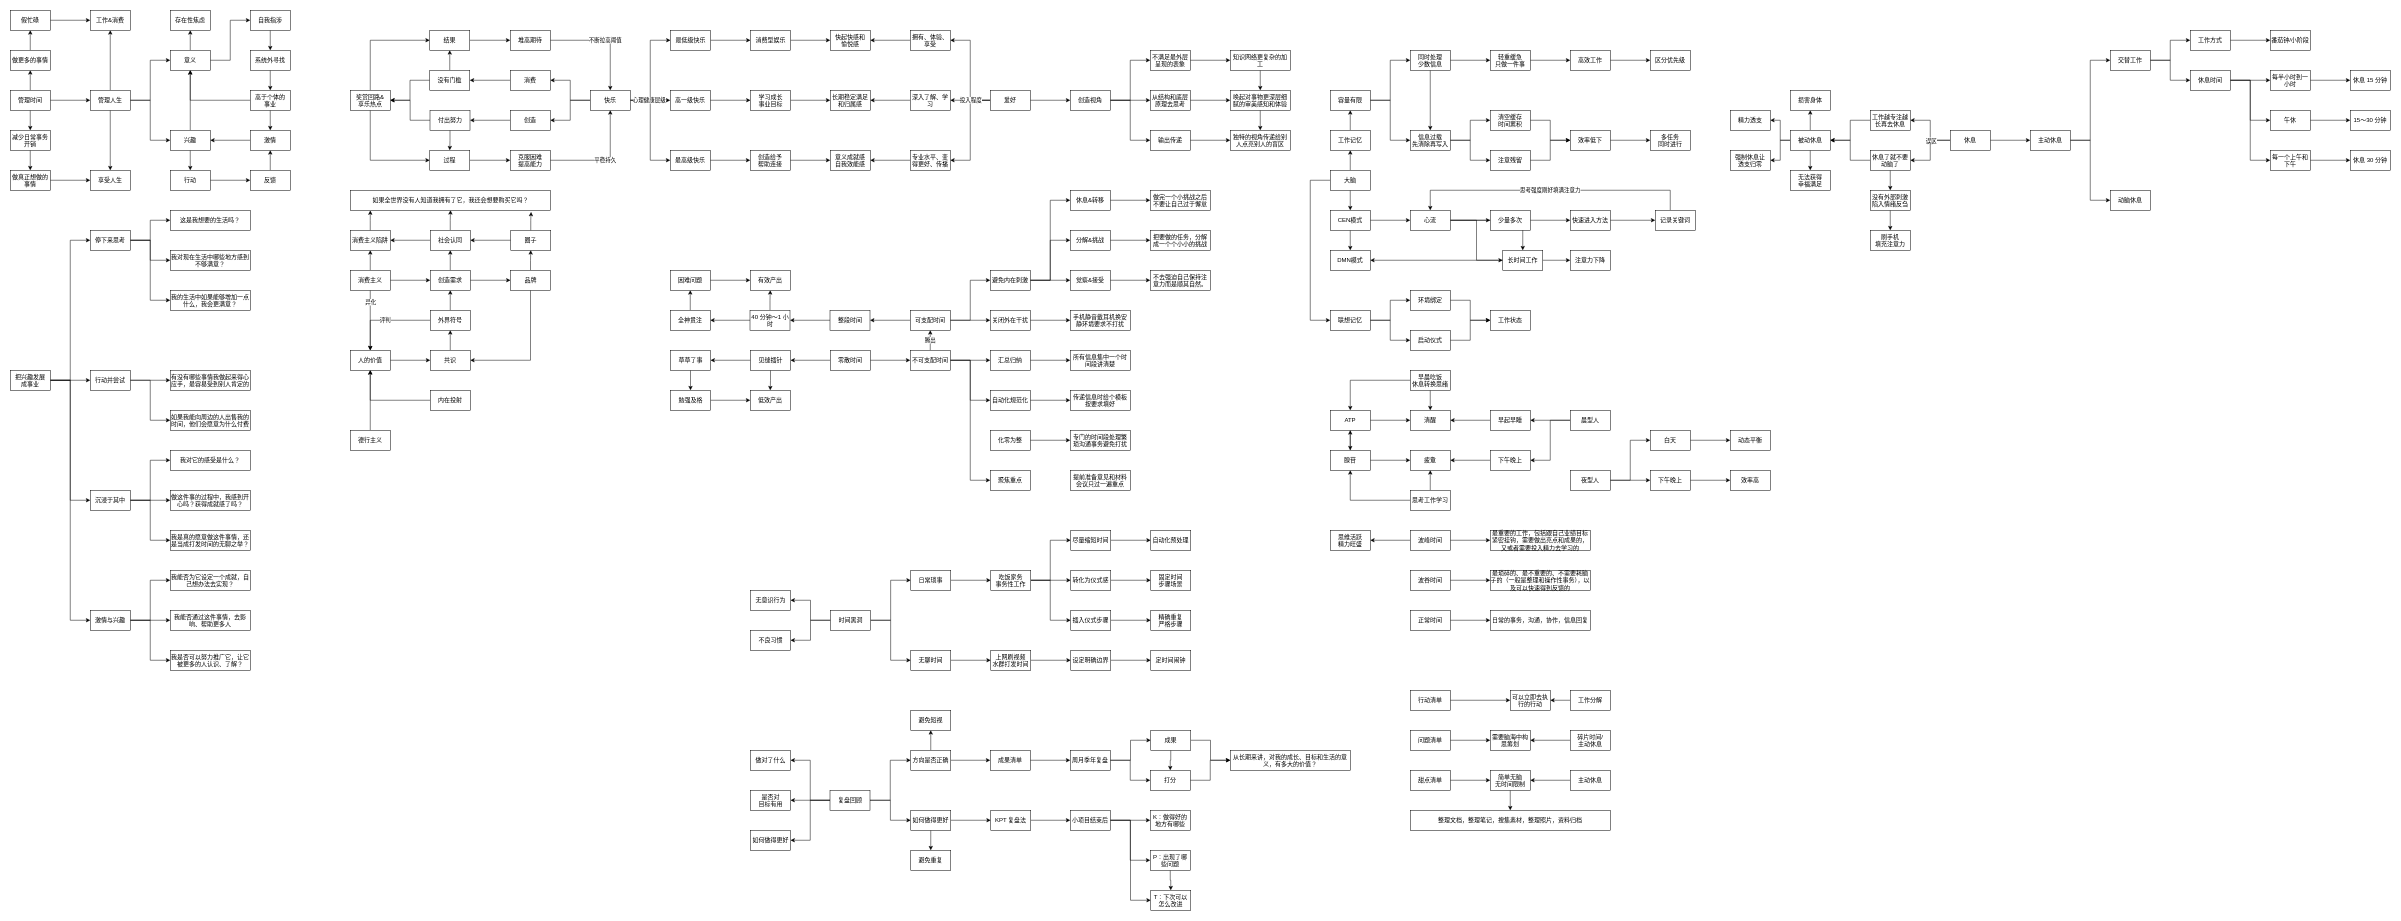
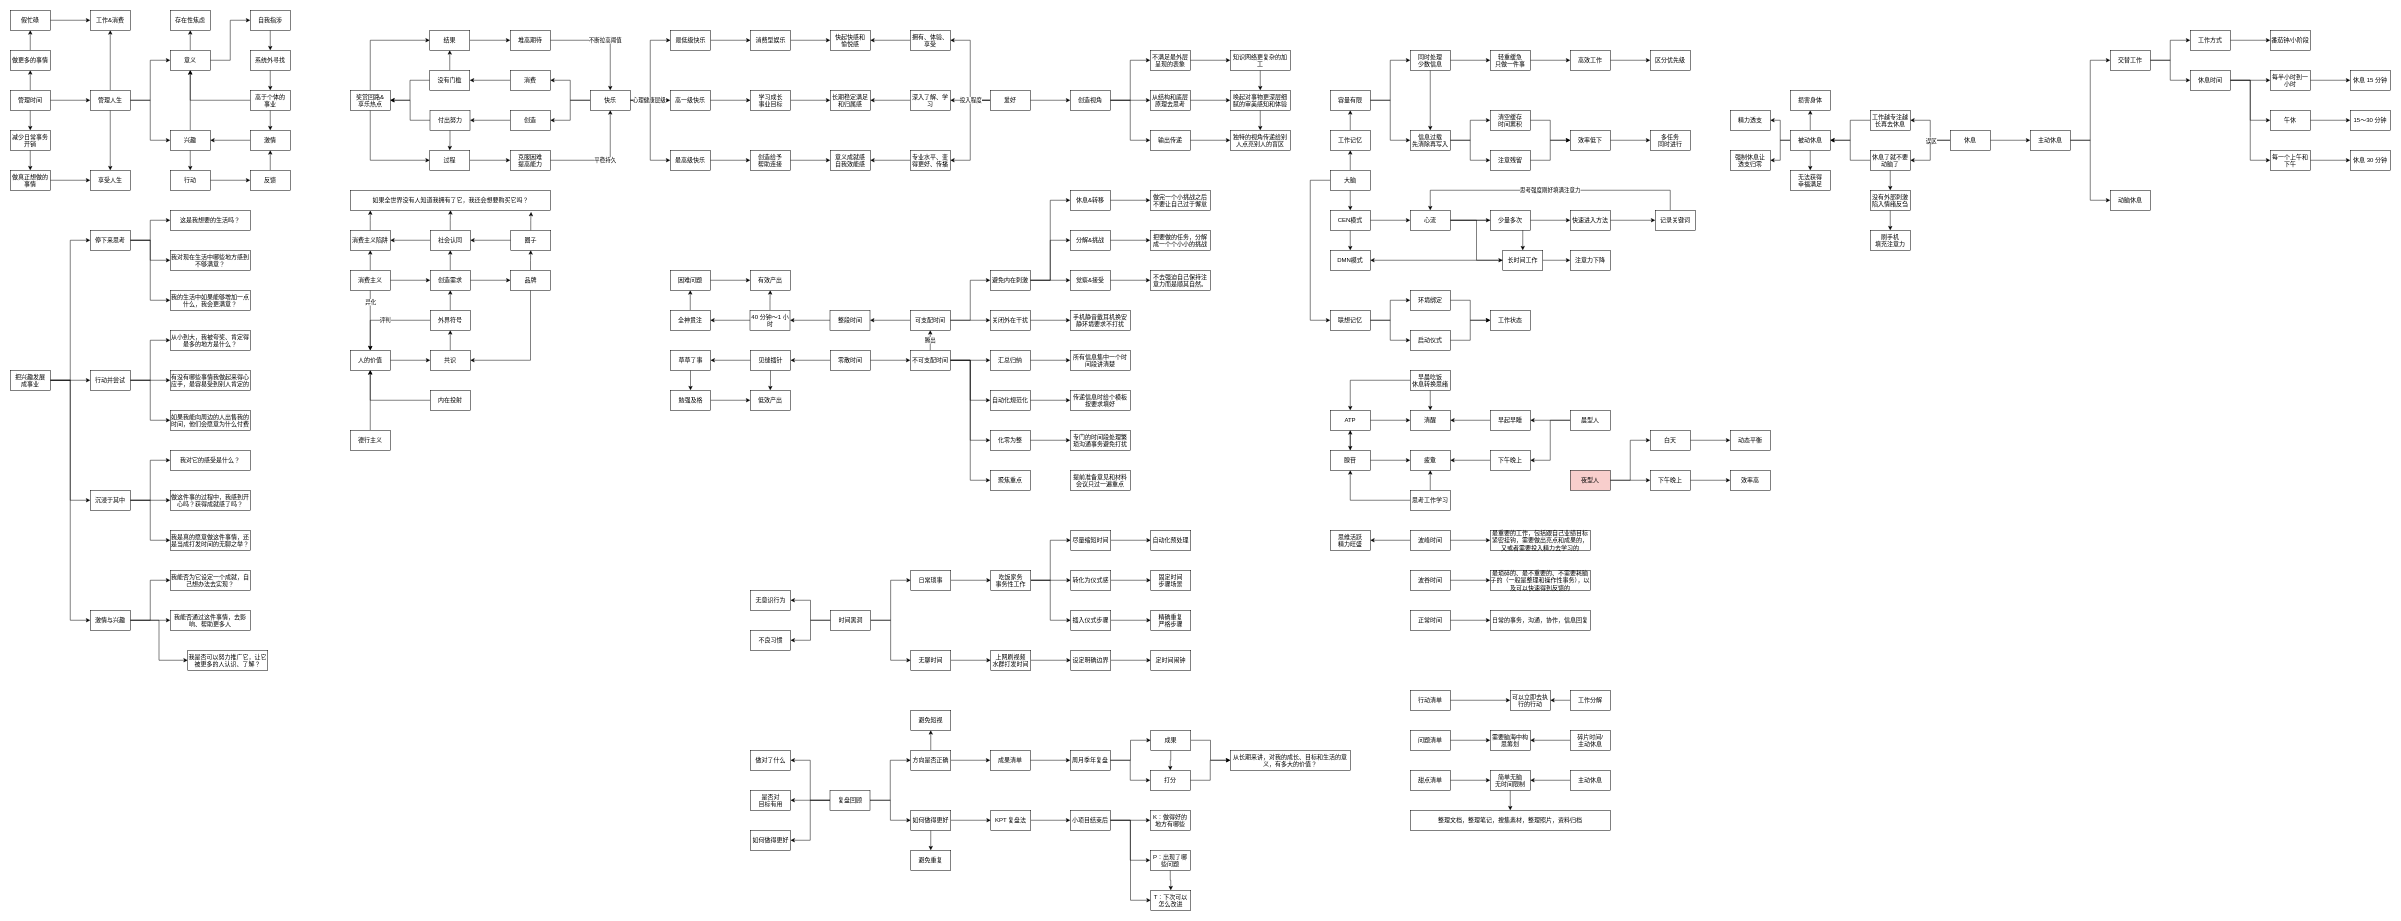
edge "行动并尝试" -> "从小到大，我被夸奖、肯定得最多的地方是什么？": added
node "从小到大，我被夸奖、肯定得最多的地方是什么？": added
edge "不可支配时间" -> "化零为整": added
node "夜型人": fillcolor #ffffff -> #f8cecc
node "我是否可以努力推广它，让它被更多的人认识、了解？": moved (210, 660) -> (228, 660)
